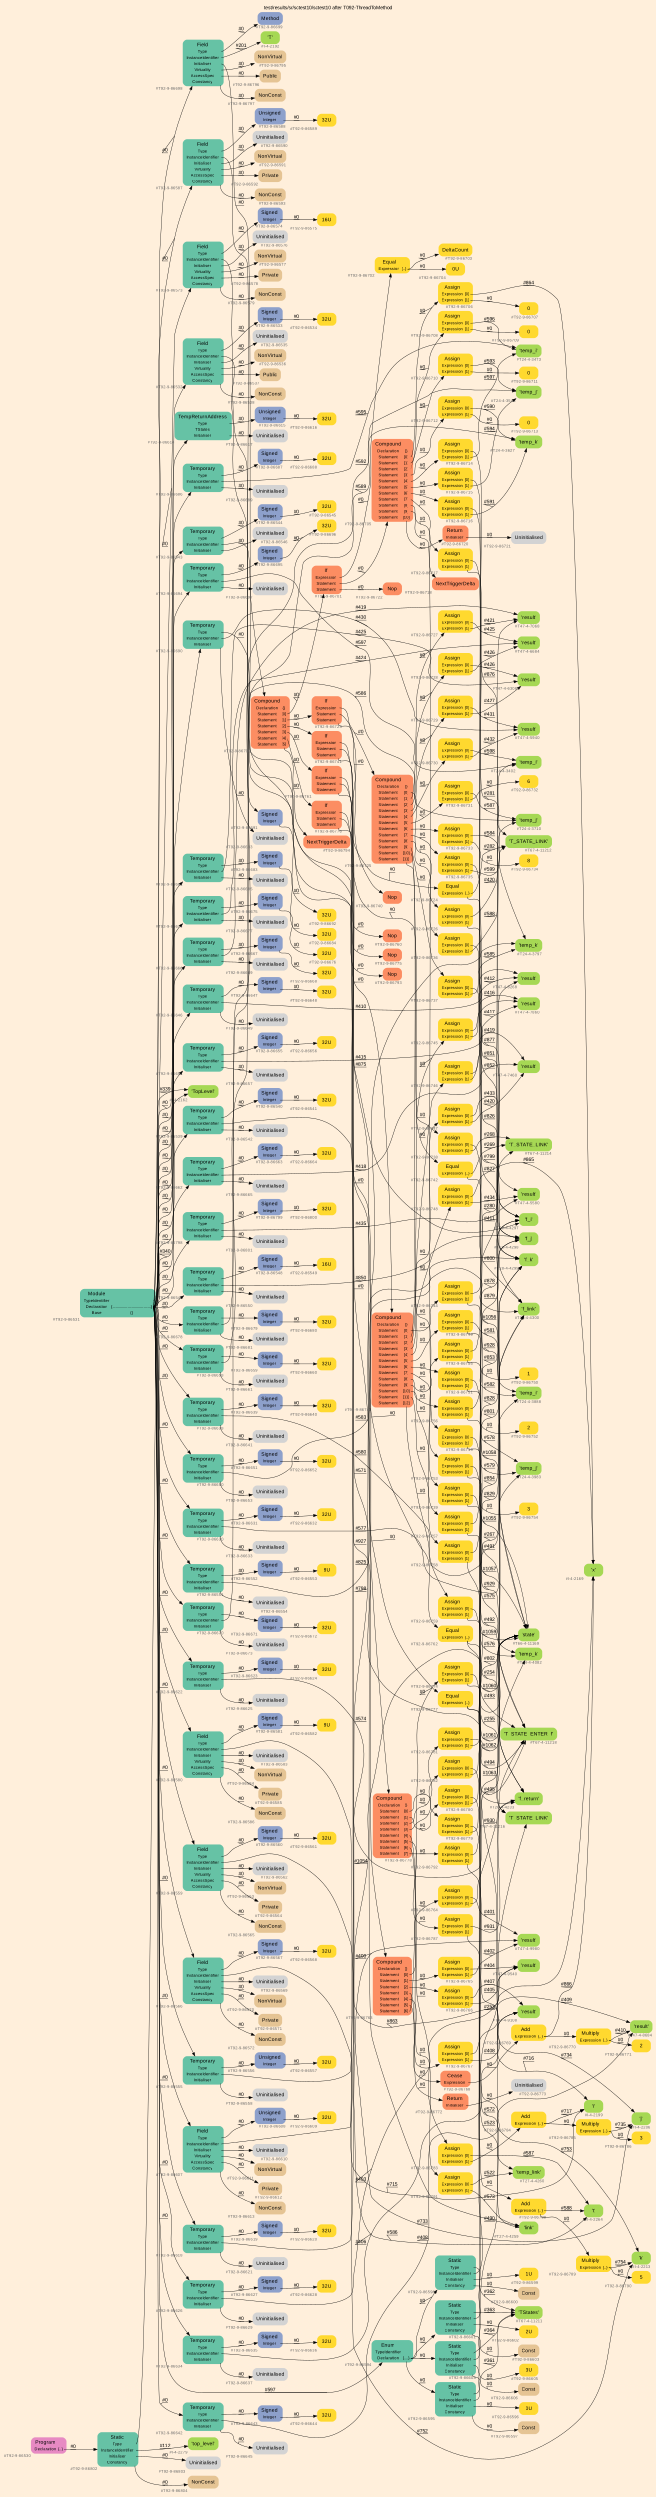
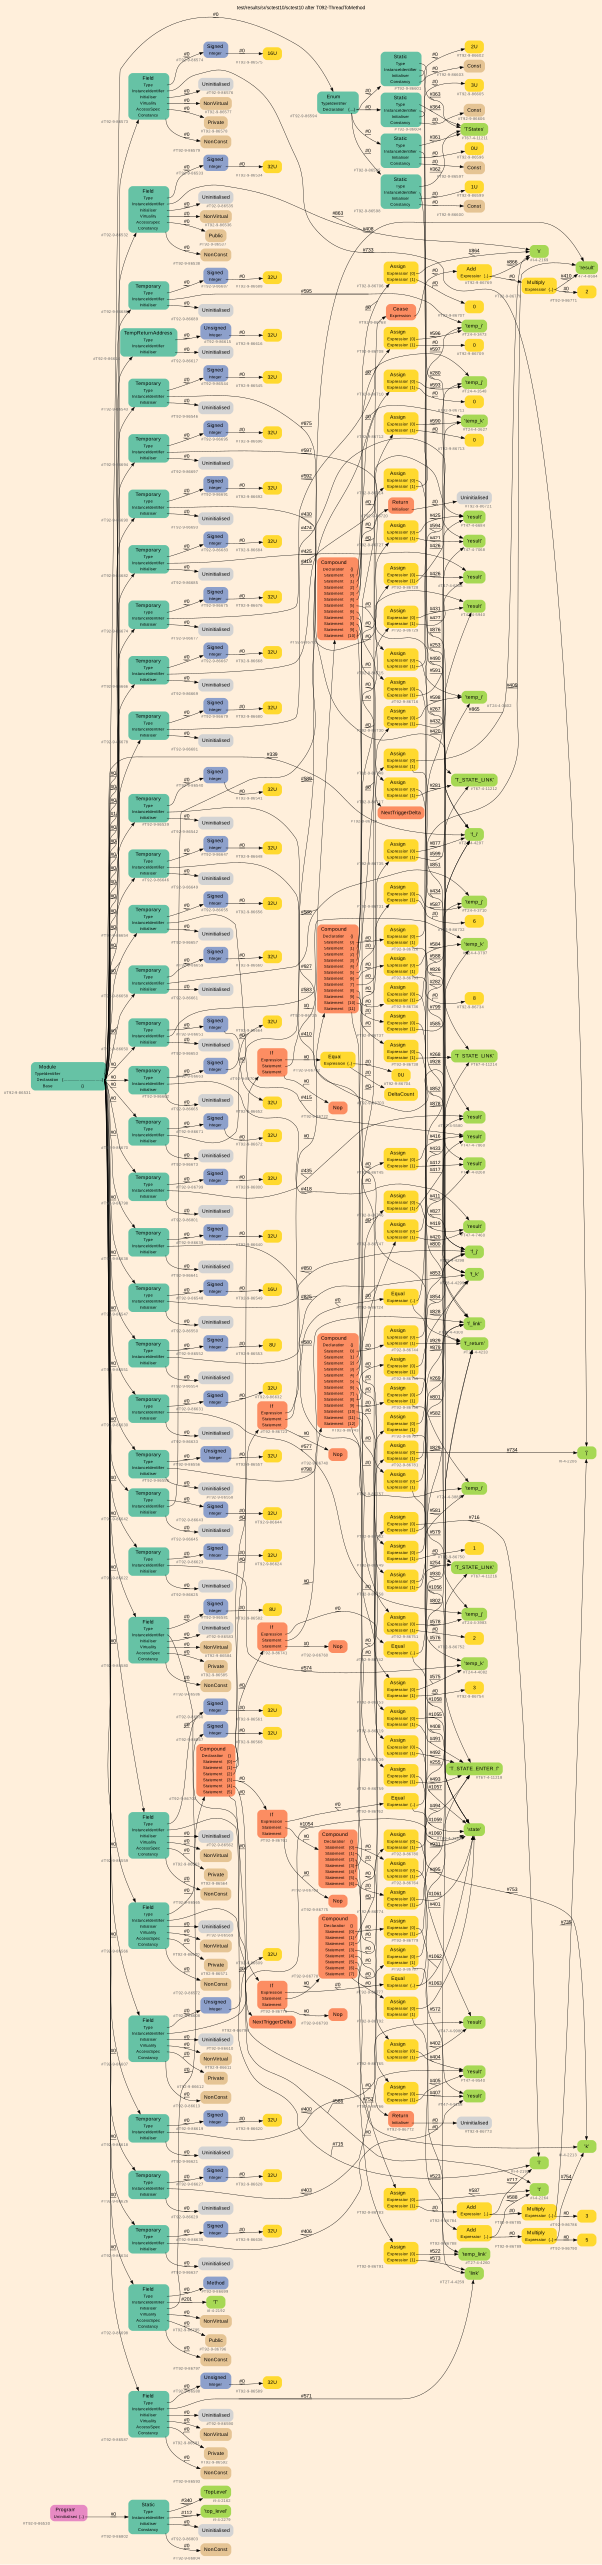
node "TempReturnAddress": text "TStates" -> "InstanceIdentifier"
edge "Module" -> "TempReturnAddress": label "#0" -> "#1"
edge "Module" -> "'TopLevel'": now "Module" -> "'f_i'"
edge "Module" -> "Enum": label "#597" -> "#0"
node "Program": text "Declaration" -> "Uninitialised"
